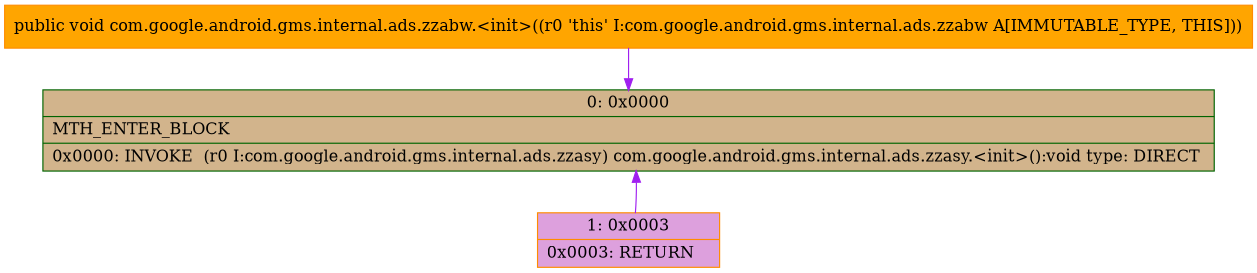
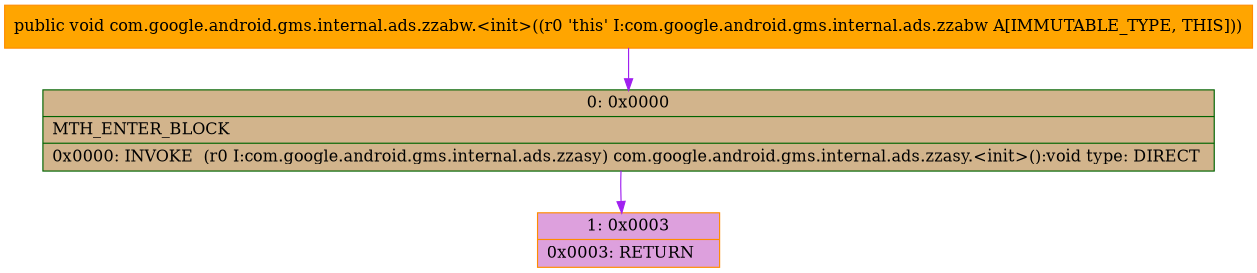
edge "1: 0x0003" -> "0: 0x0000": reversed
